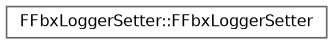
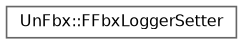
node "FFbxLoggerSetter::FFbxLoggerSetter": label "FFbxLoggerSetter::FFbxLoggerSetter" -> "UnFbx::FFbxLoggerSetter"
